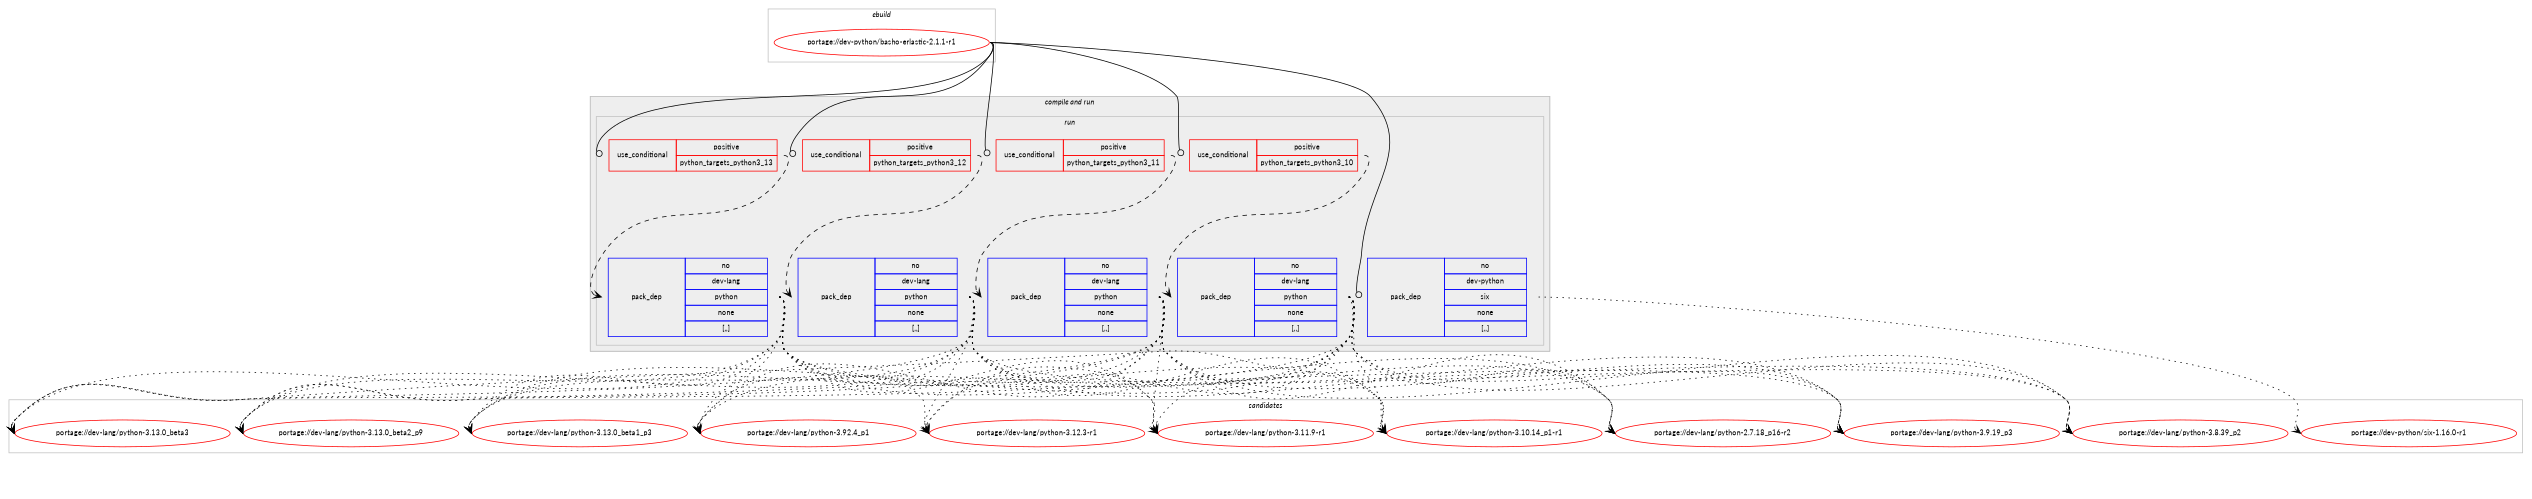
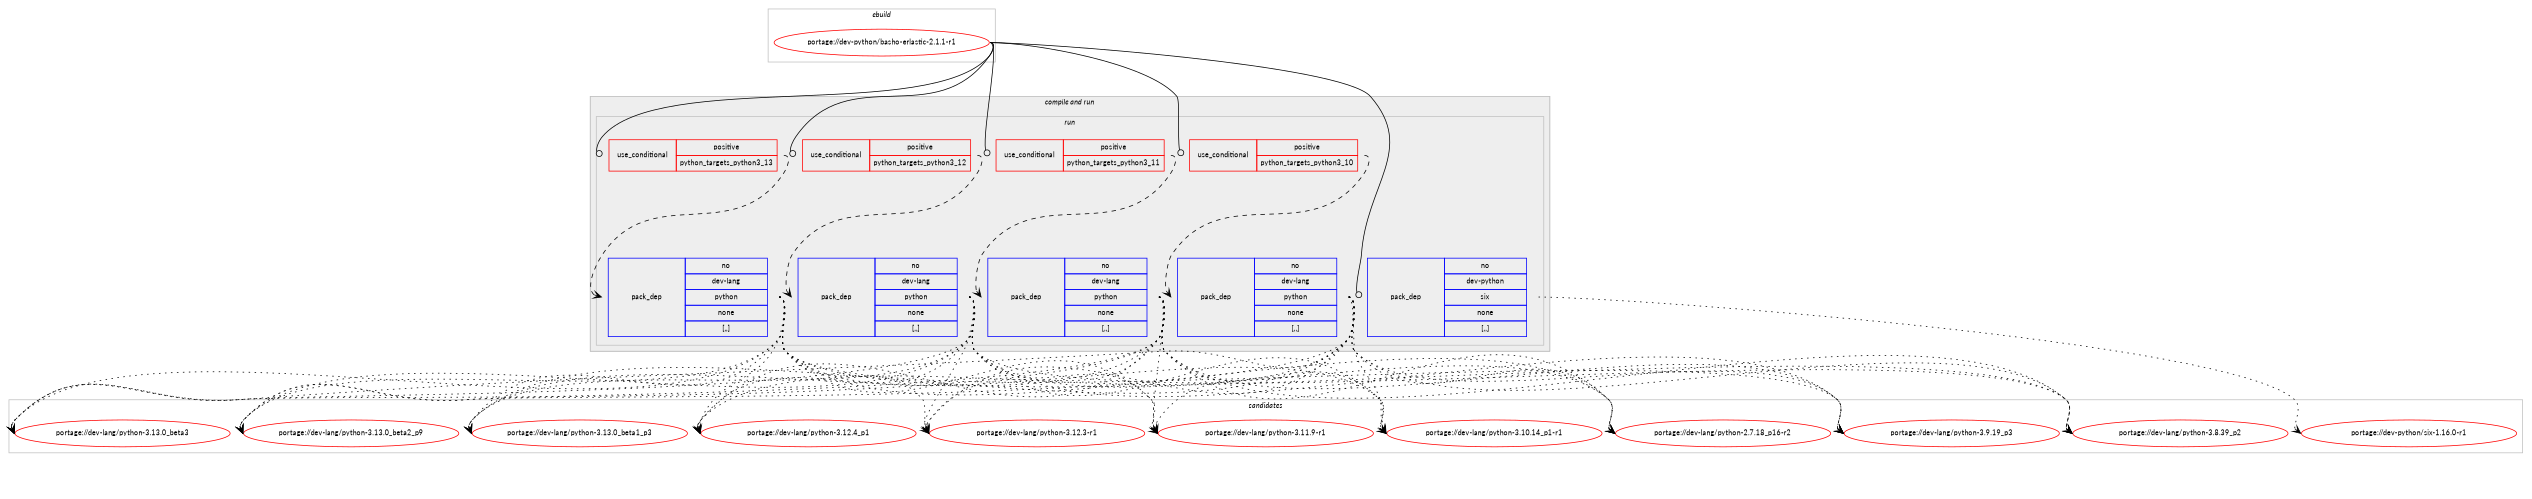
node "portage://dev-lang/python-3.92.4_p1": label "portage://dev-lang/python-3.92.4_p1" -> "portage://dev-lang/python-3.12.4_p1"
